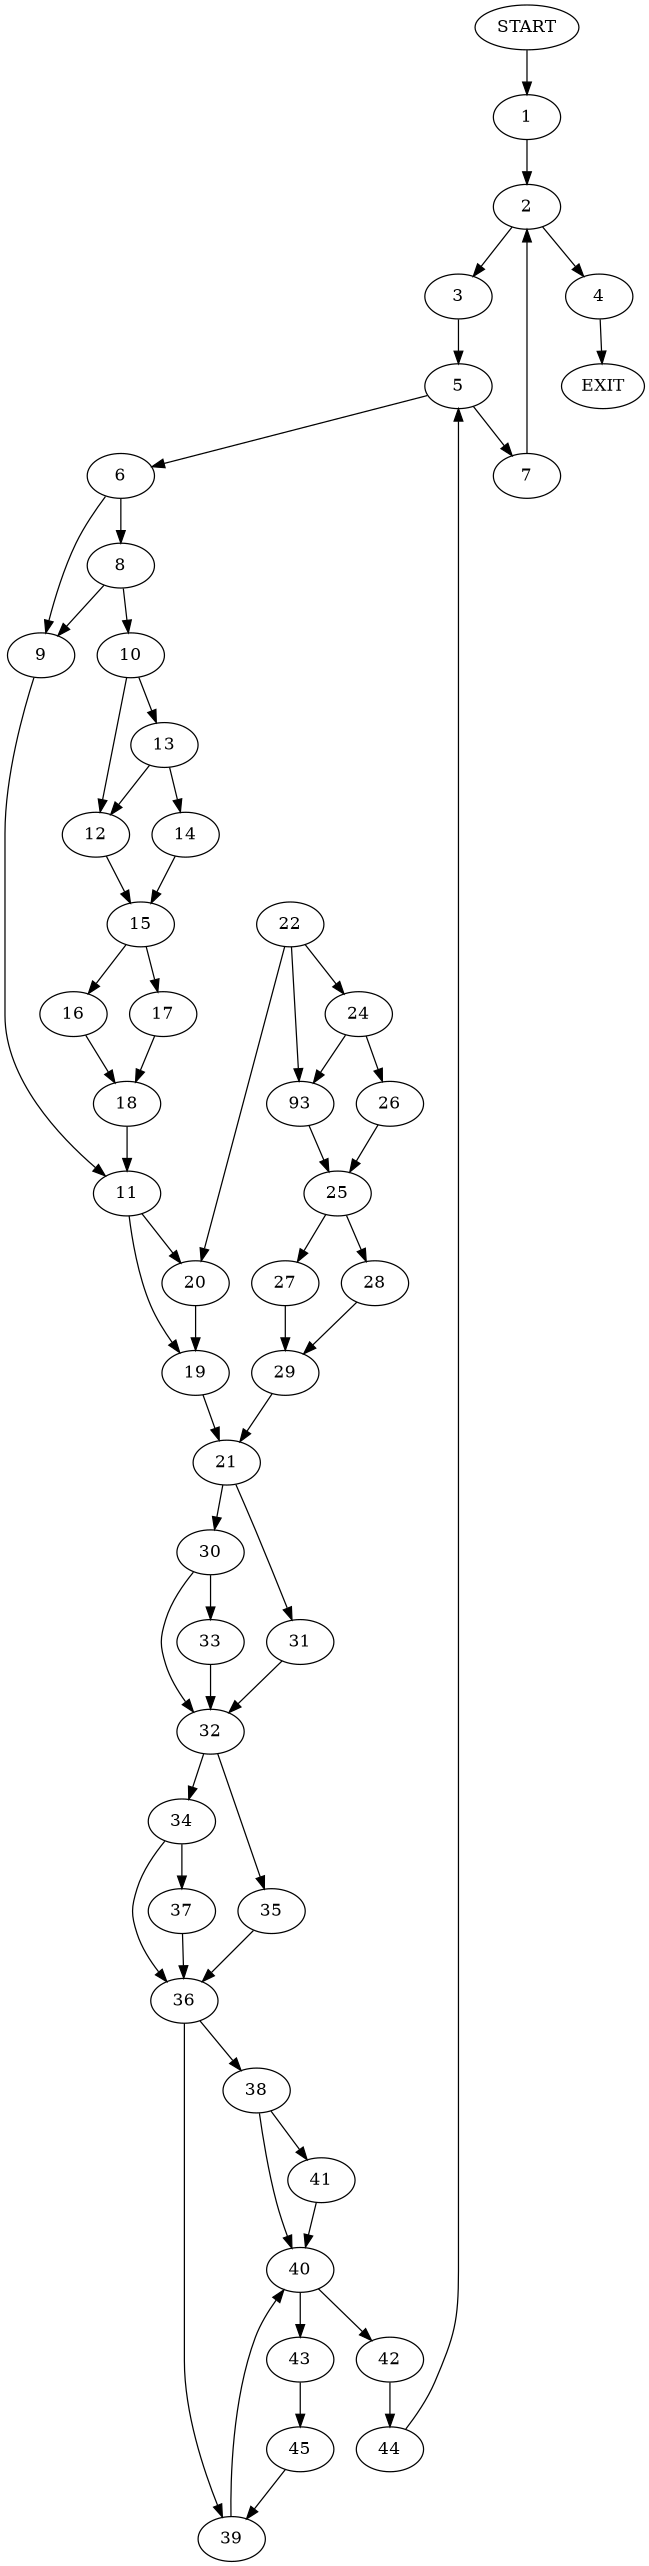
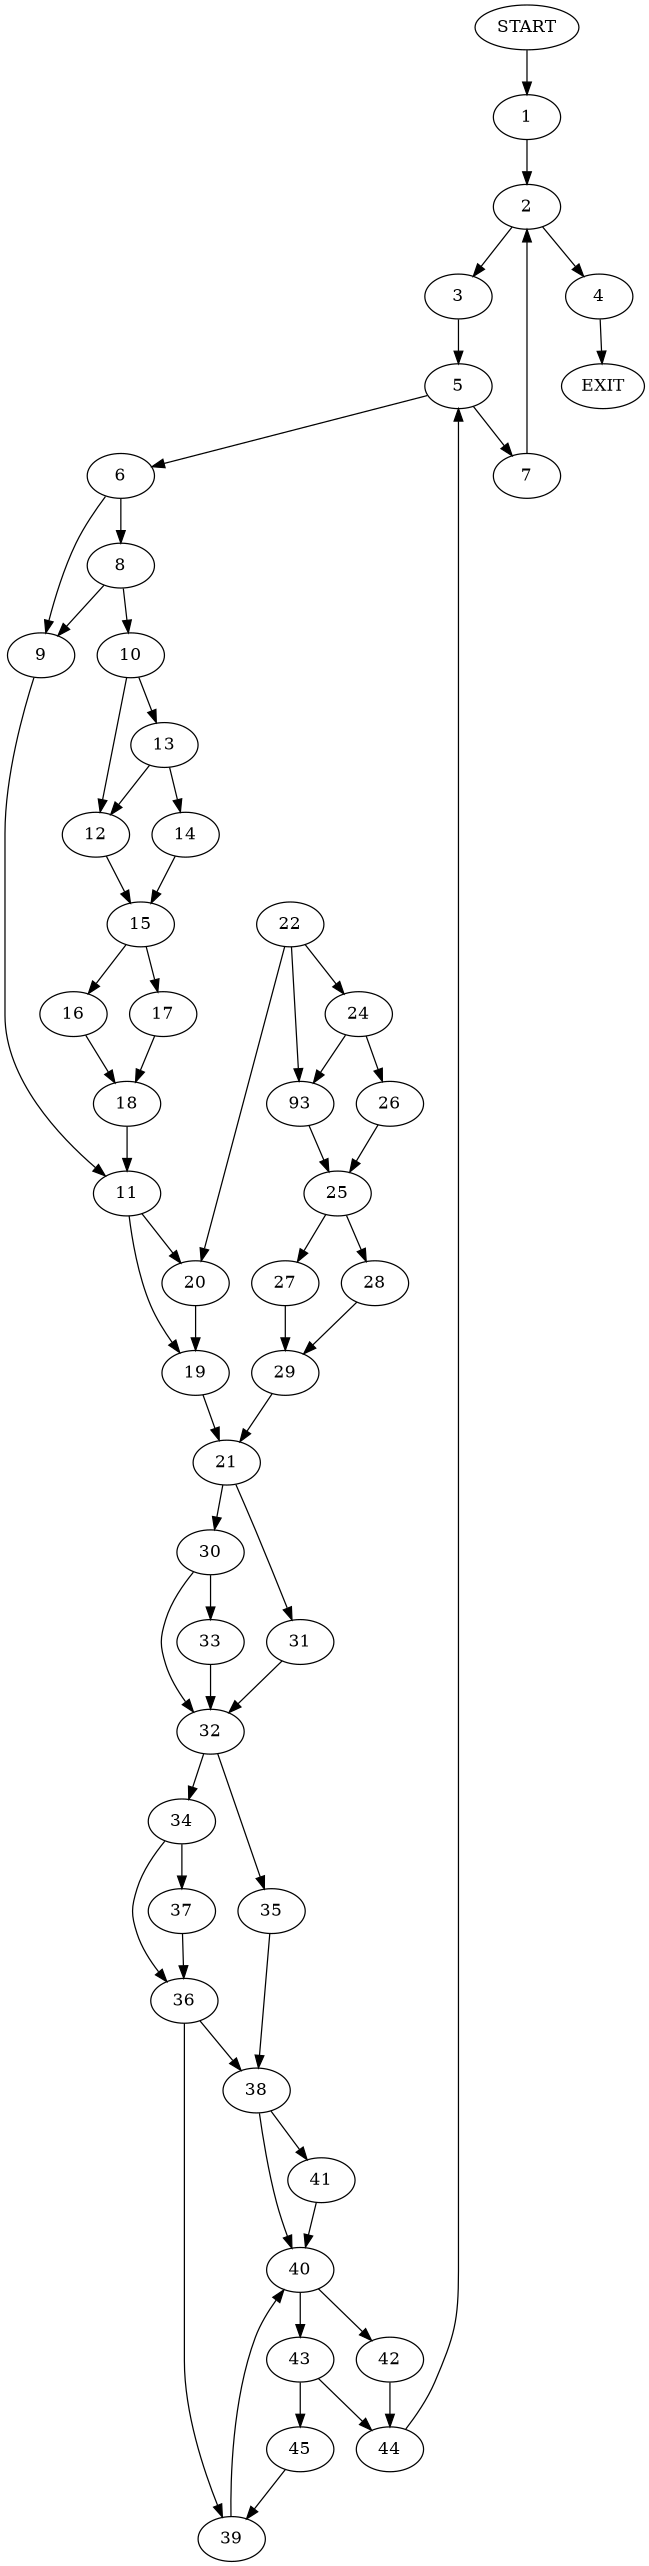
edge "35" -> "36": now "35" -> "38"
edge "43" -> "44": added
